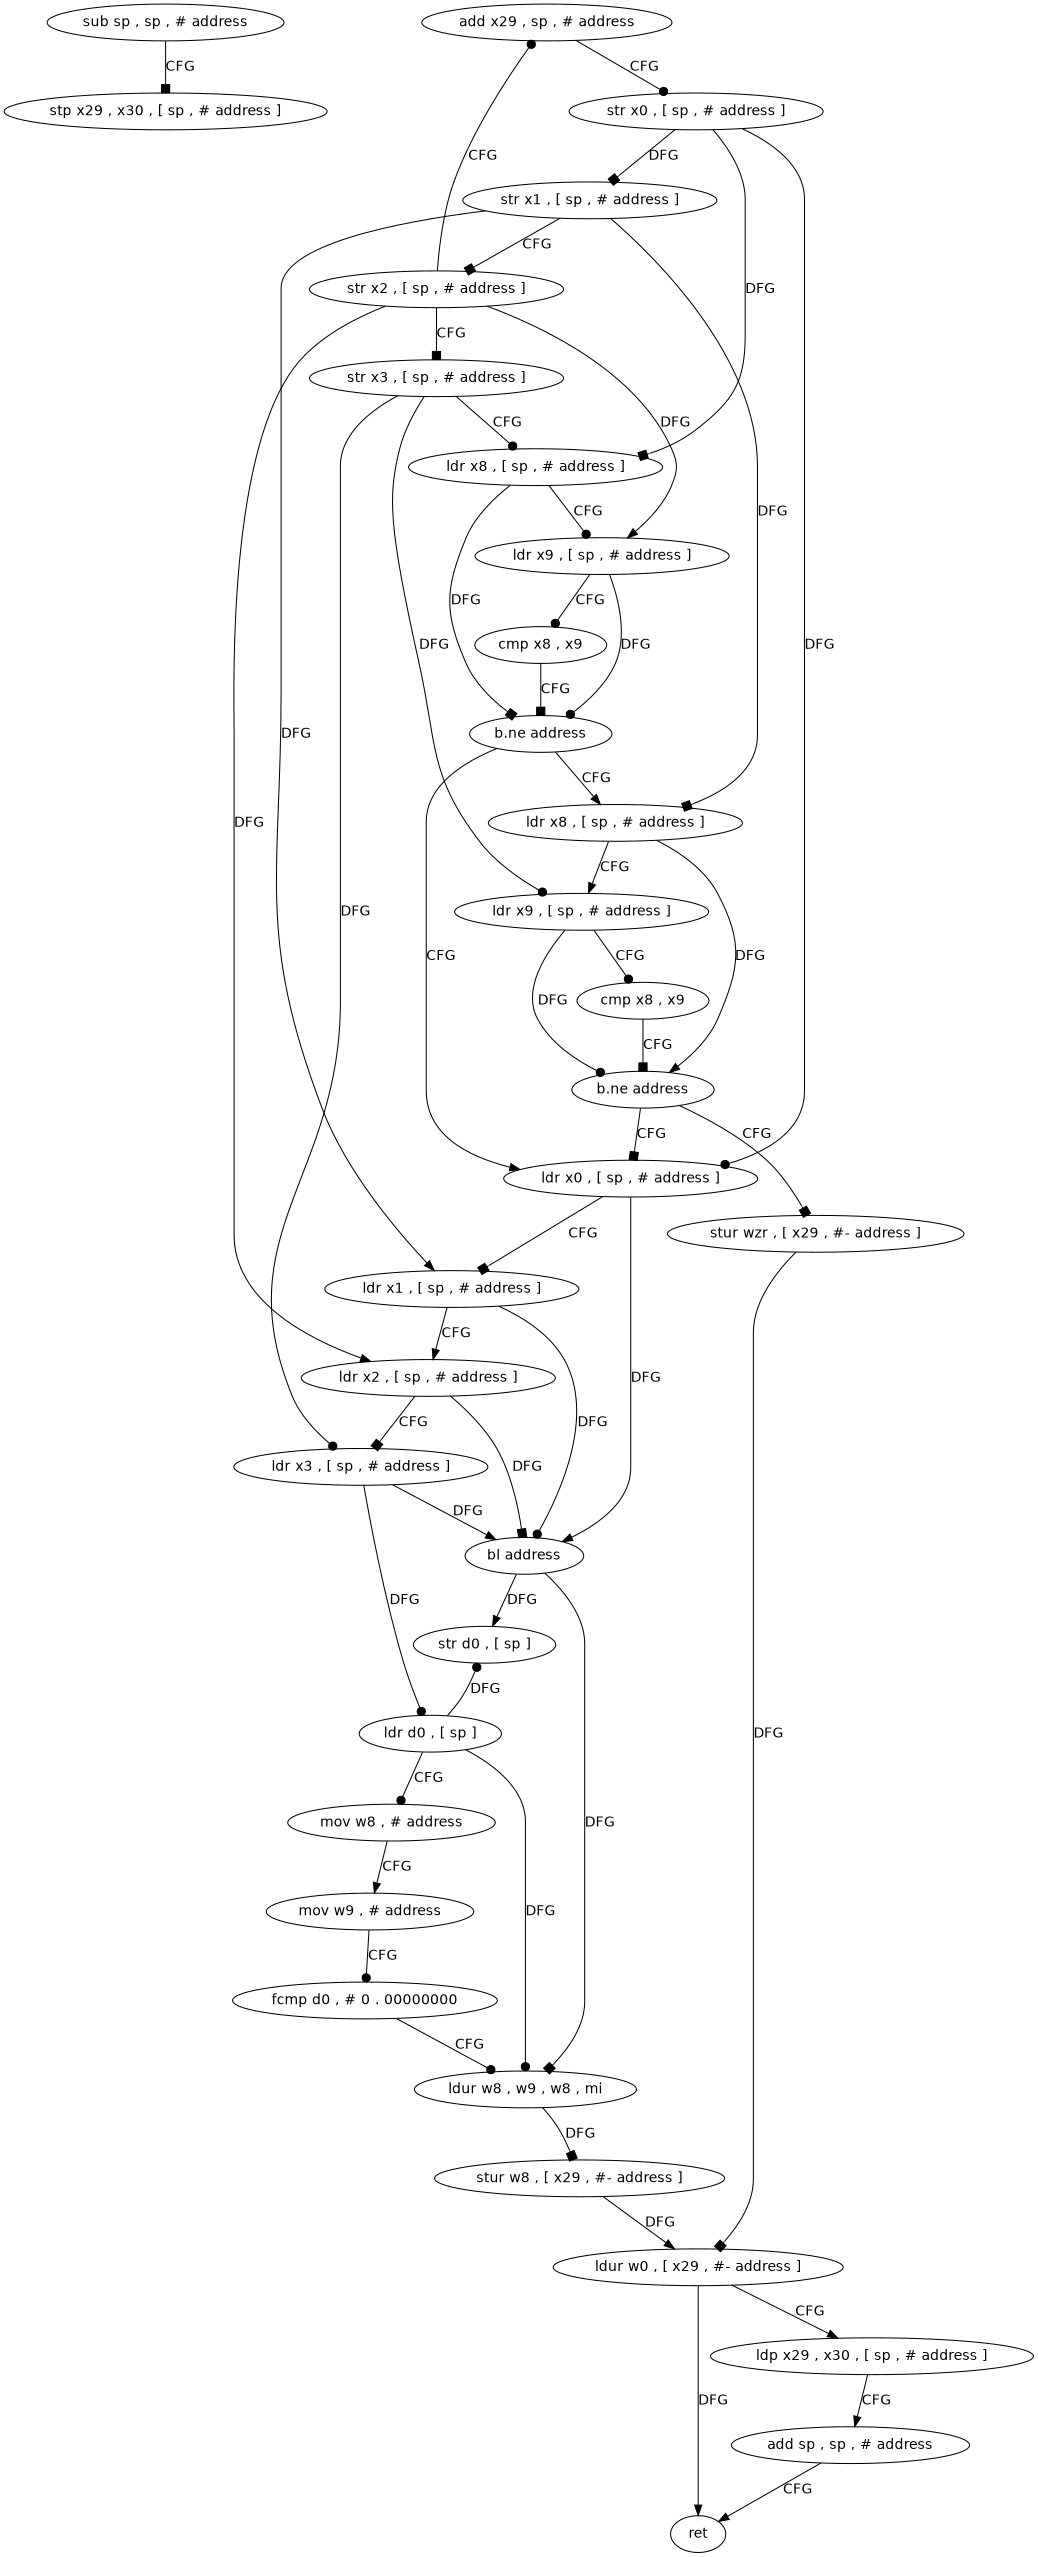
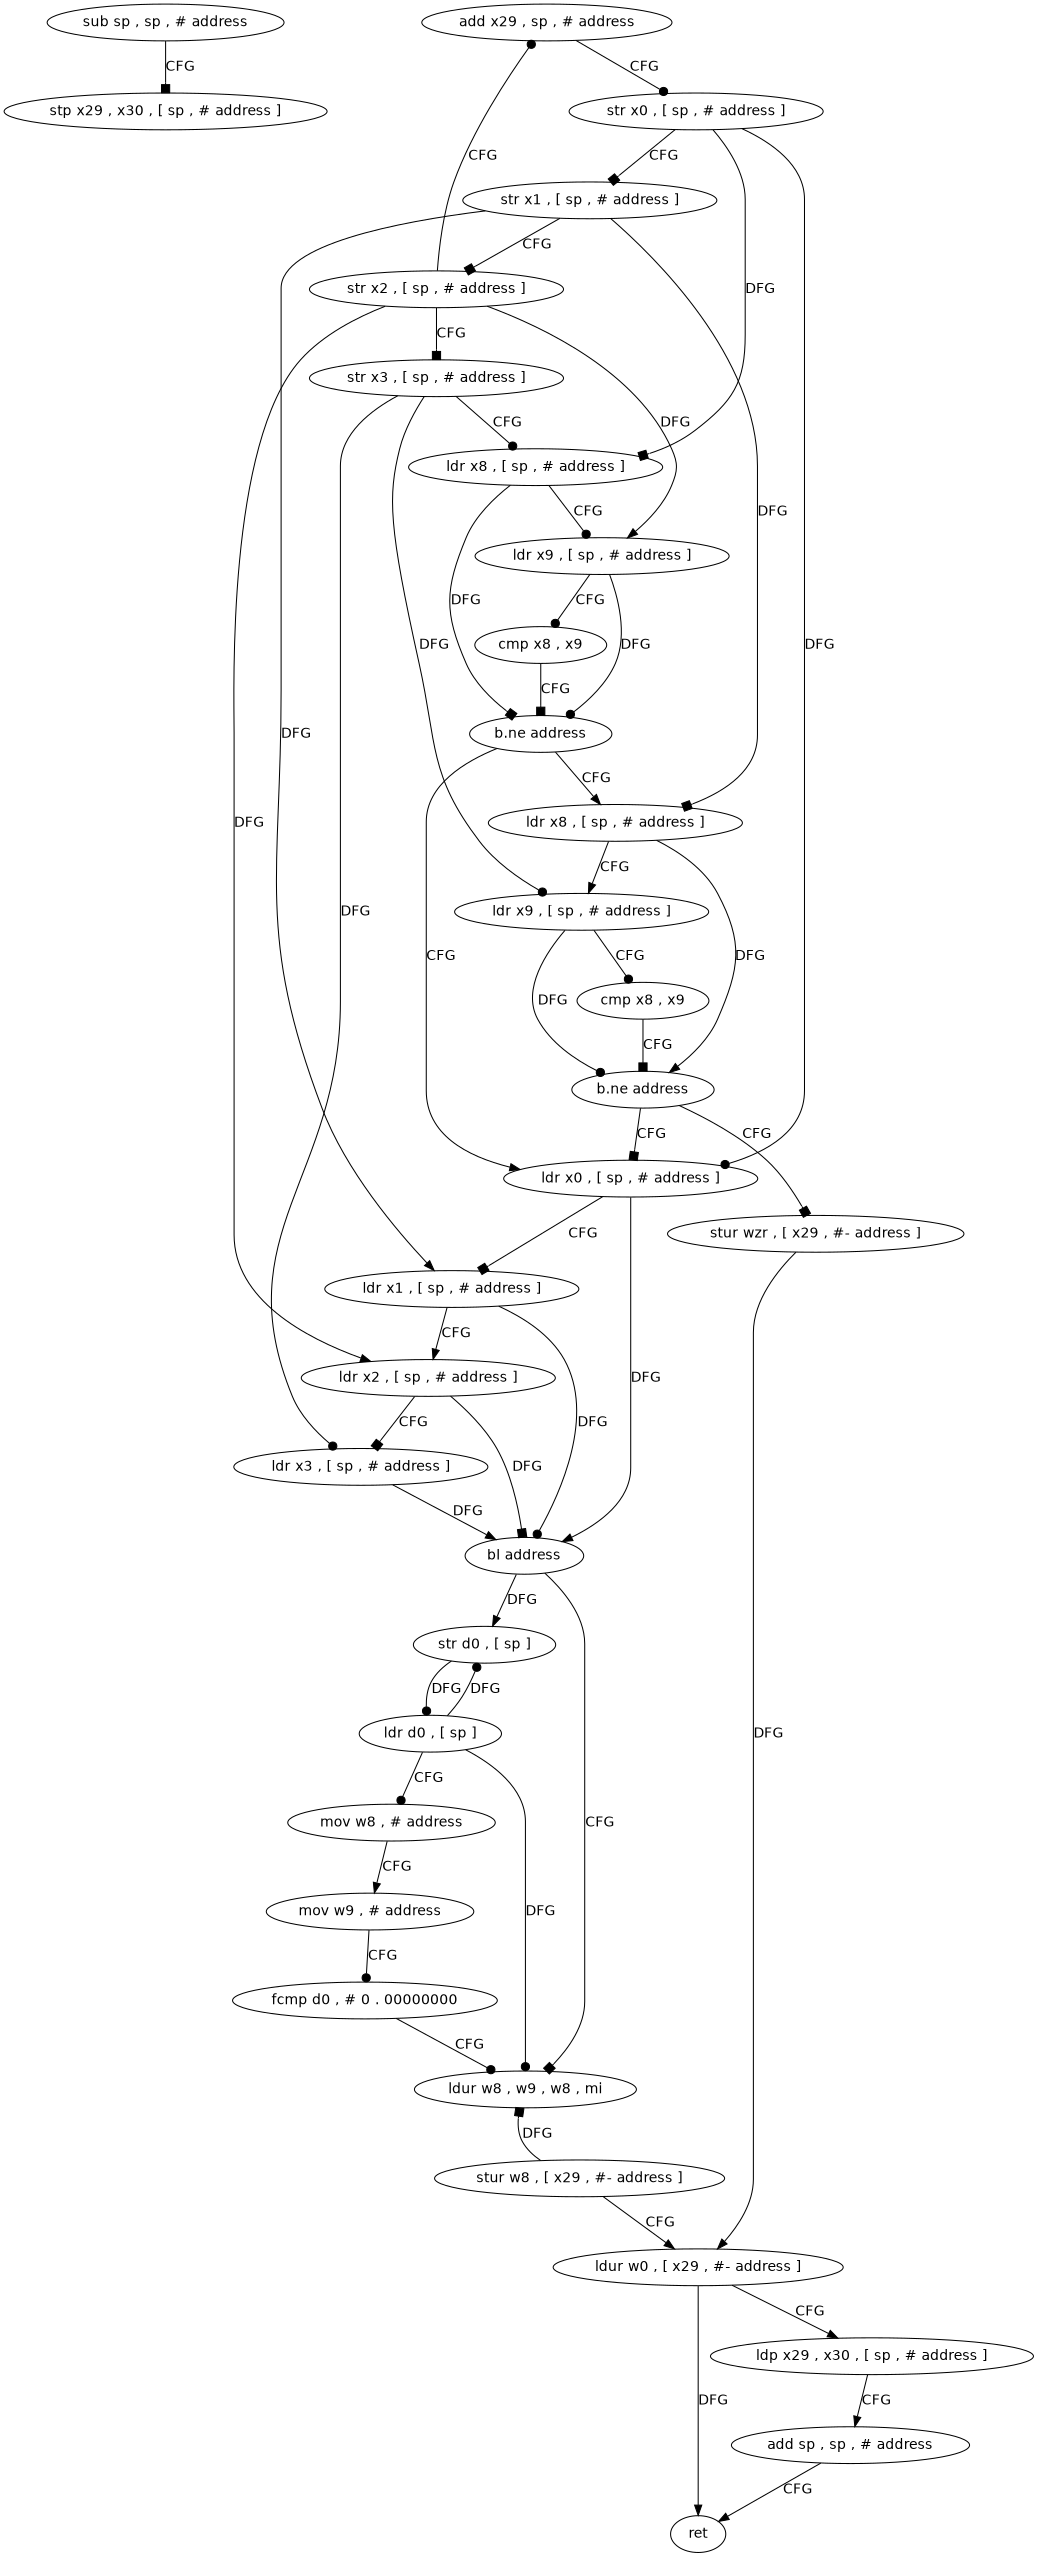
edge "str x0 , [ sp , # address ]" -> "str x1 , [ sp , # address ]": label "DFG" -> "CFG"
edge "ldr x3 , [ sp , # address ]" -> "ldr d0 , [ sp ]": now "str d0 , [ sp ]" -> "ldr d0 , [ sp ]"
edge "stur wzr , [ x29 , #- address ]" -> "ldur w0 , [ x29 , #- address ]": arrowhead box -> normal
edge "bl address" -> "ldur w8 , w9 , w8 , mi": label "DFG" -> "CFG"
edge "ldur w8 , w9 , w8 , mi" -> "stur w8 , [ x29 , #- address ]": reversed
edge "stur w8 , [ x29 , #- address ]" -> "ldur w0 , [ x29 , #- address ]": label "DFG" -> "CFG"
